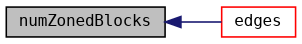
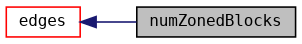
edge "edges" -> "numZonedBlocks": reversed
